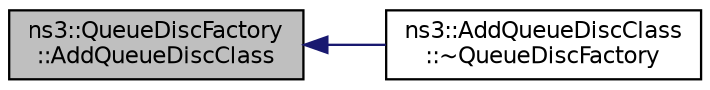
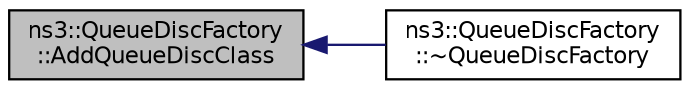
node "ns3::AddQueueDiscClass ::~QueueDiscFactory": label "ns3::AddQueueDiscClass ::~QueueDiscFactory" -> "ns3::QueueDiscFactory ::~QueueDiscFactory"
